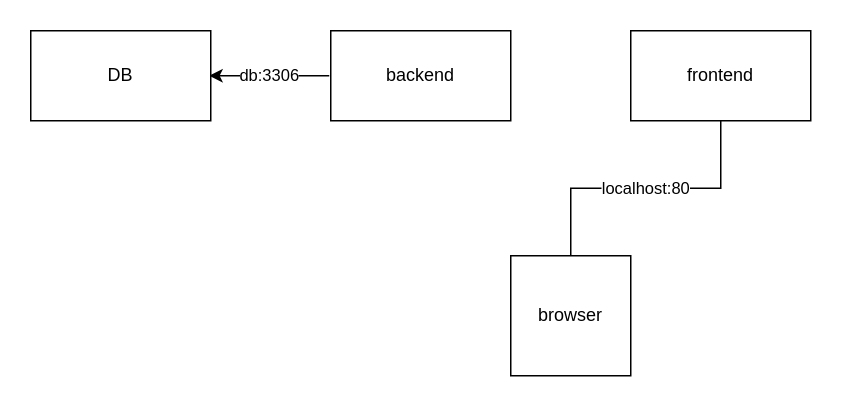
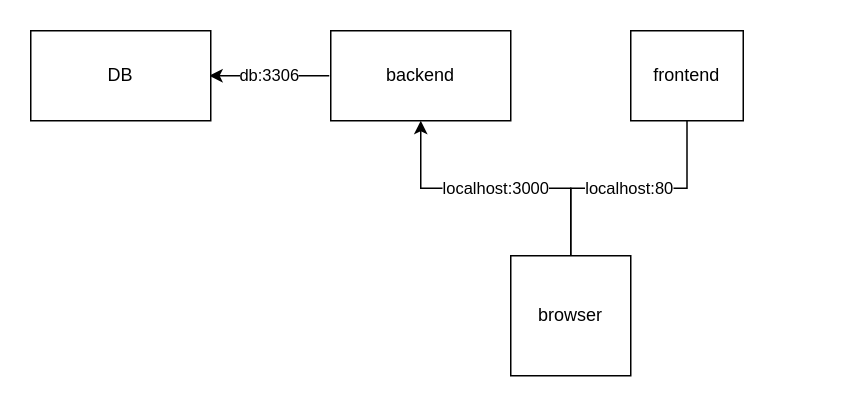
node "frontend": size 180x90 -> 113x90
edge "browser" -> "backend": added, label "localhost:3000"
